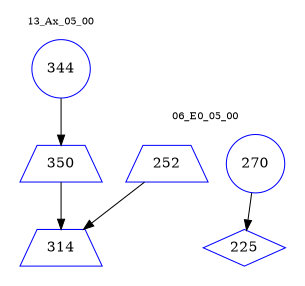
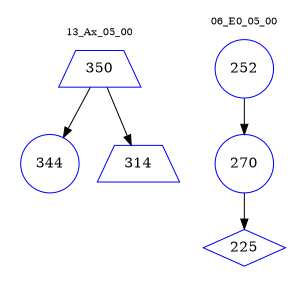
edge "344" -> "350": reversed
node "252": shape trapezium -> circle
edge "252" -> "314": now "252" -> "270"
